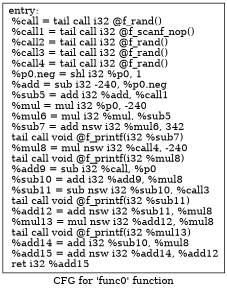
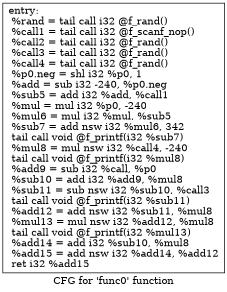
node "entry:": text "%call = tail call i32 @f_rand()" -> "%rand = tail call i32 @f_rand()"
